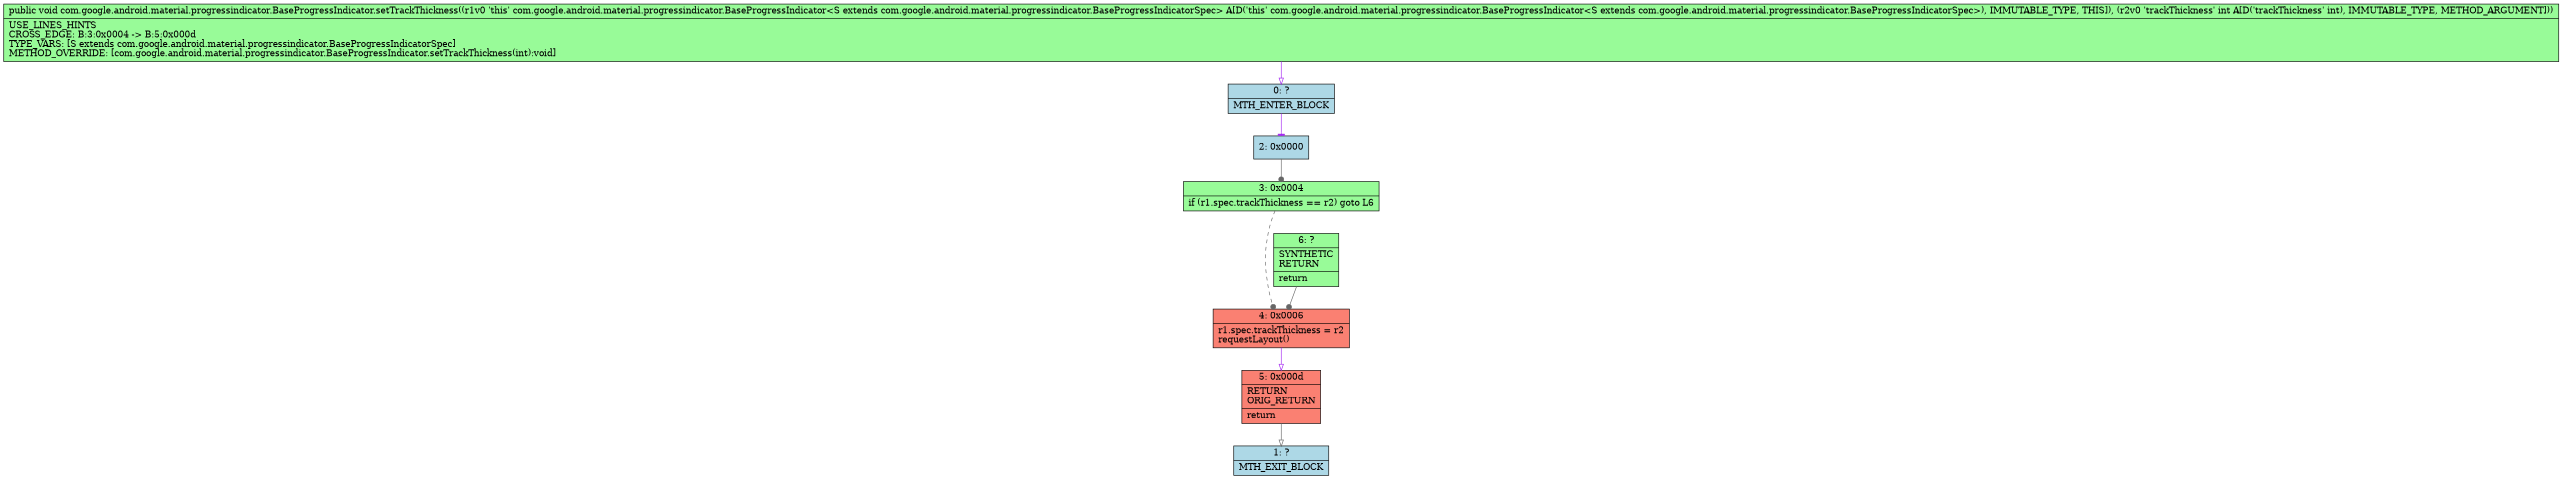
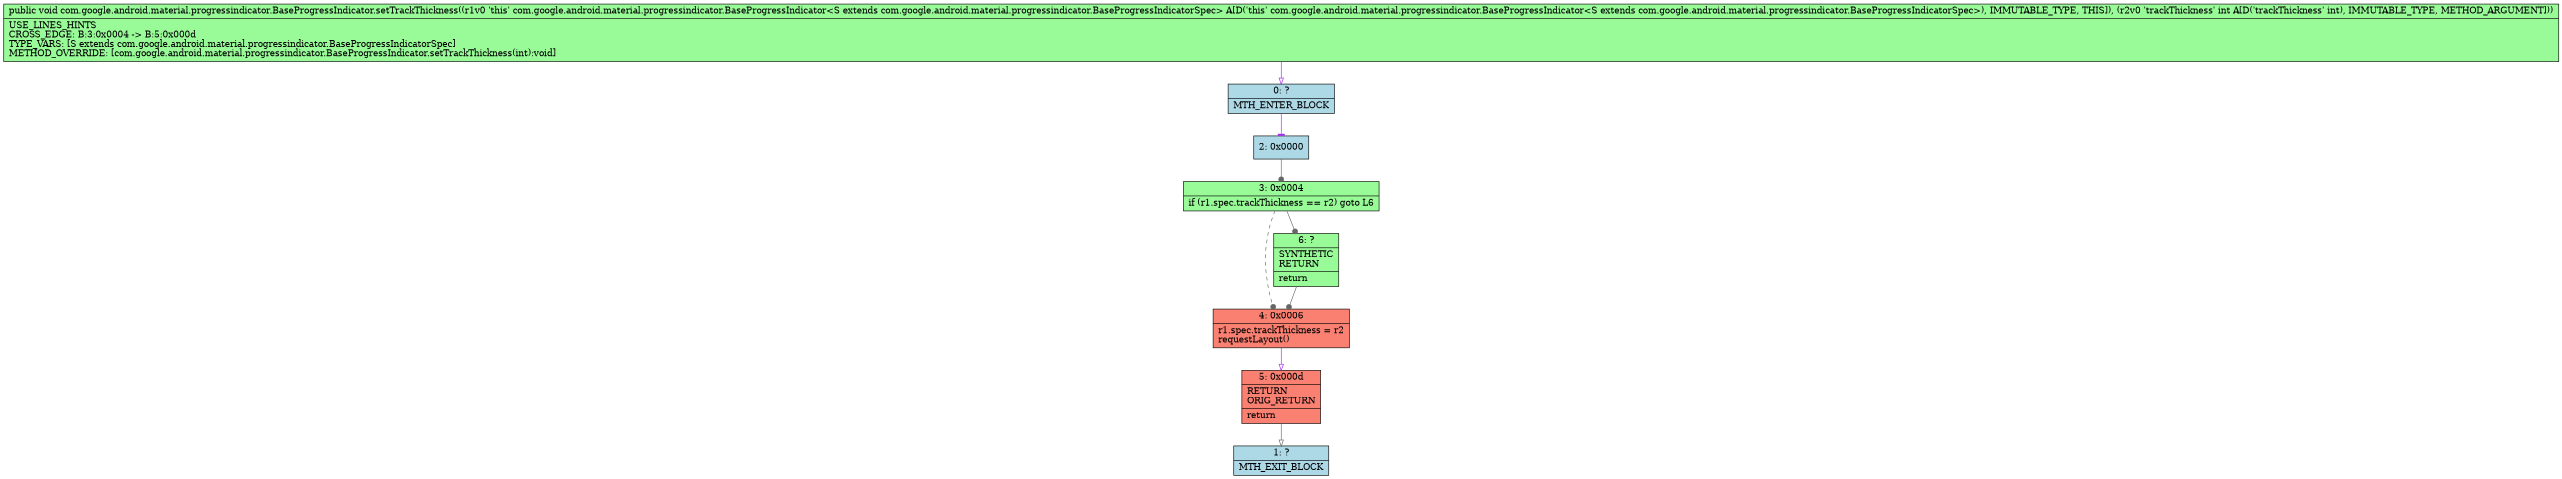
edge "3: 0x0004" -> "6: ?": added
